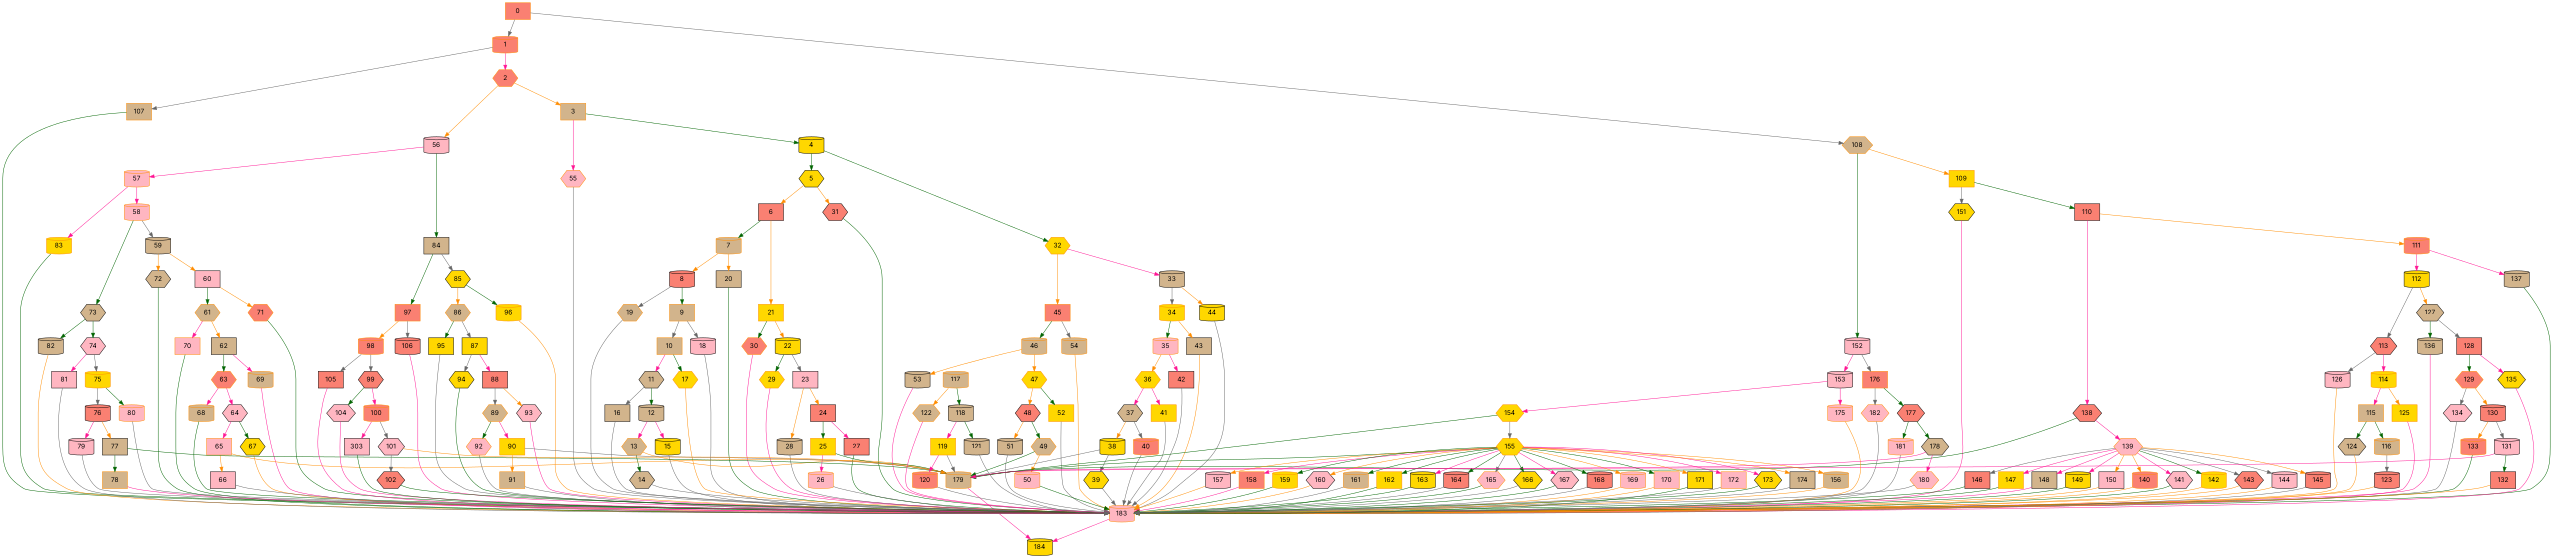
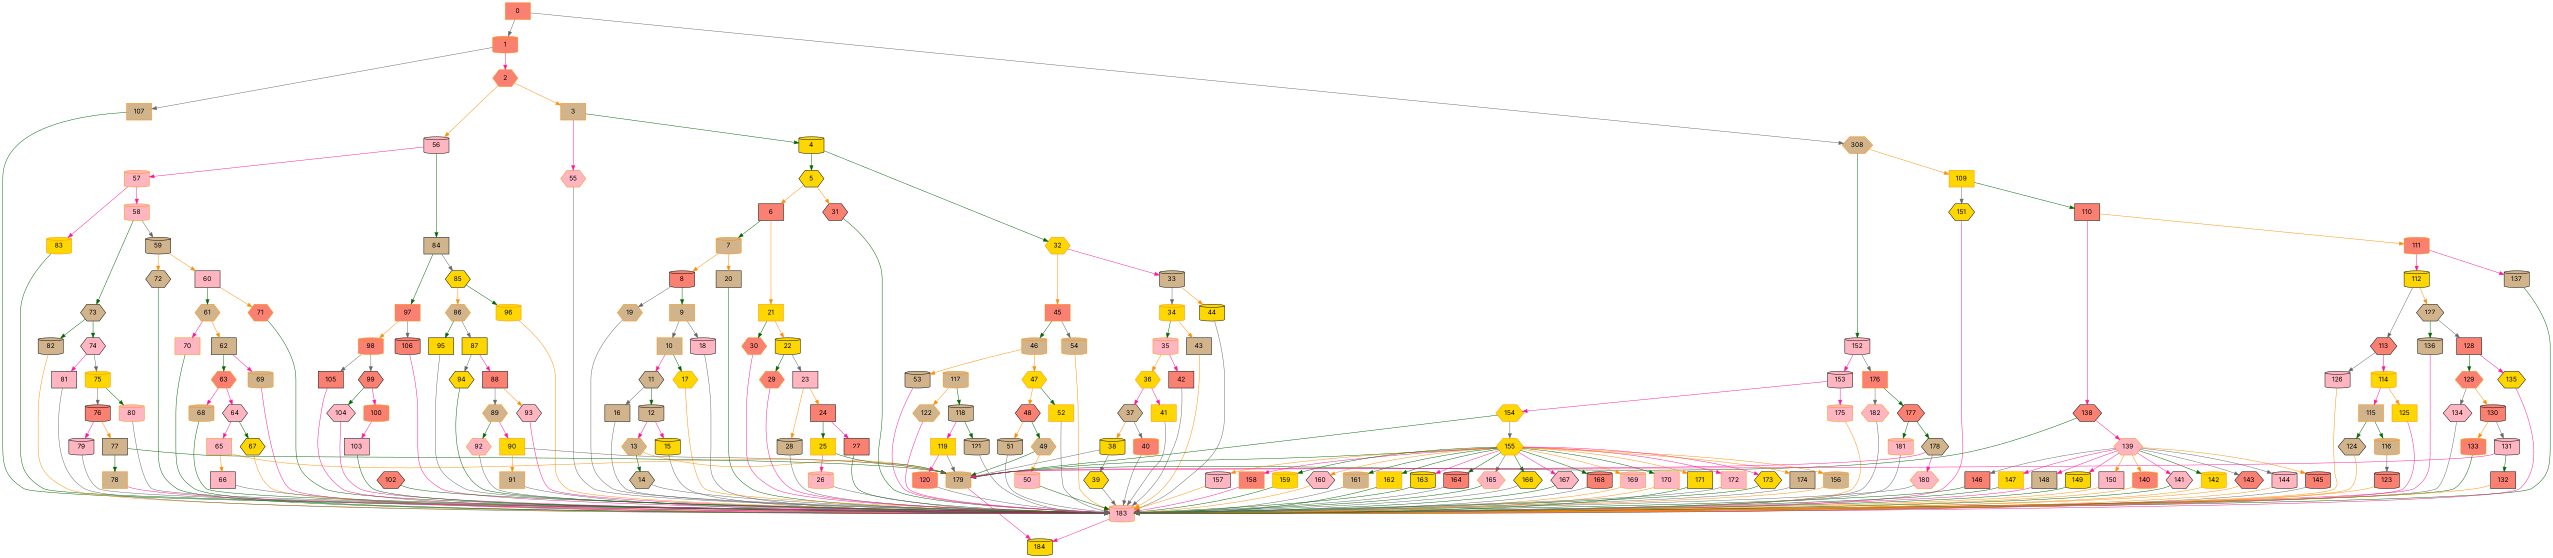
node "108": label "108" -> "308"
node "29": fillcolor gold -> salmon
node "303": label "303" -> "103"
node "101": removed
